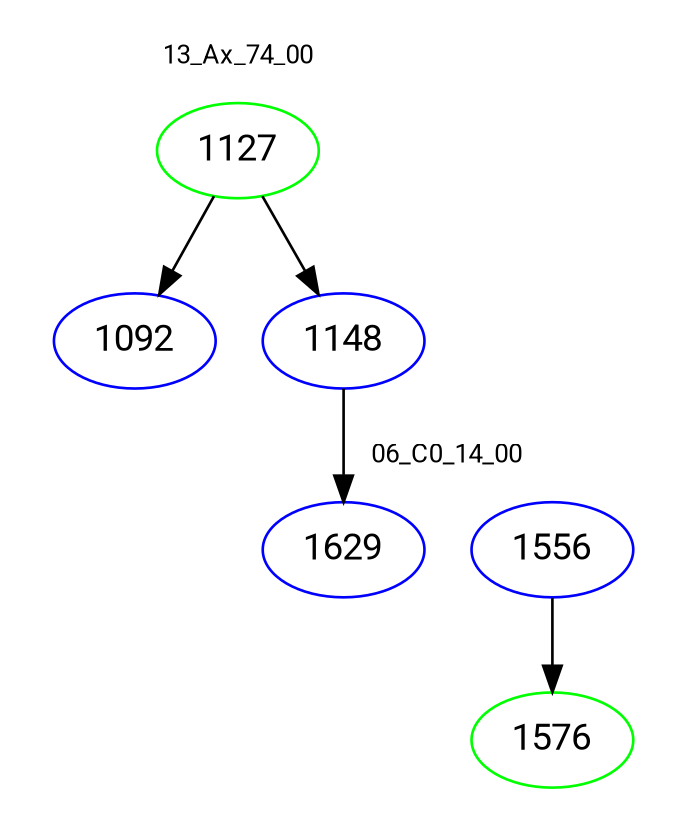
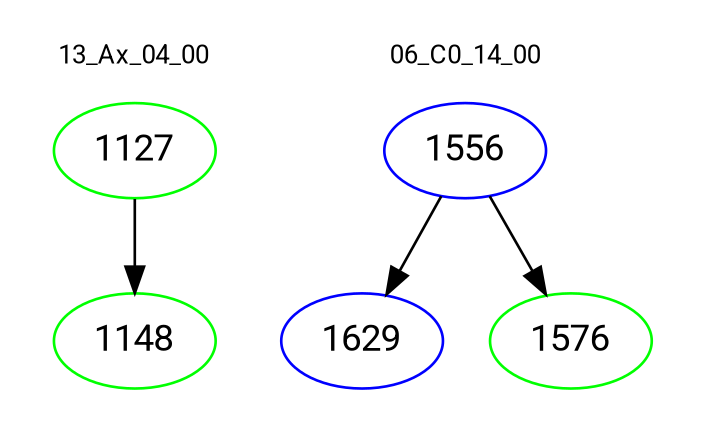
cluster "13_Ax_74_00": label "13_Ax_74_00" -> "13_Ax_04_00"
node "1092": removed
node "1148": color blue -> green
edge "1148" -> "1629": now "1556" -> "1629"
